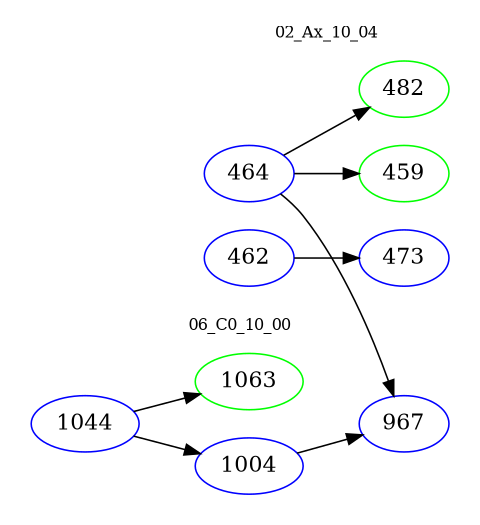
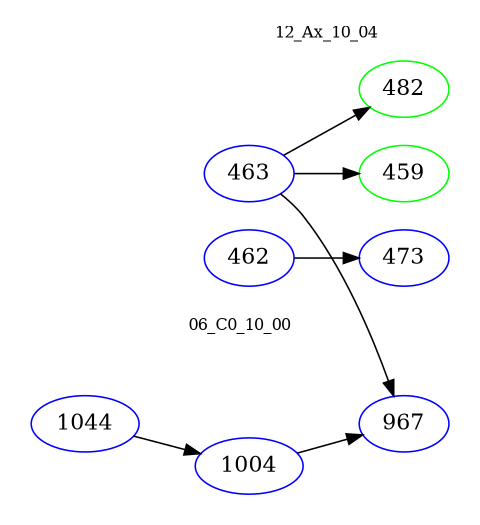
cluster "02_Ax_10_04": label "02_Ax_10_04" -> "12_Ax_10_04"
node "464": label "464" -> "463"
node "1063": removed
